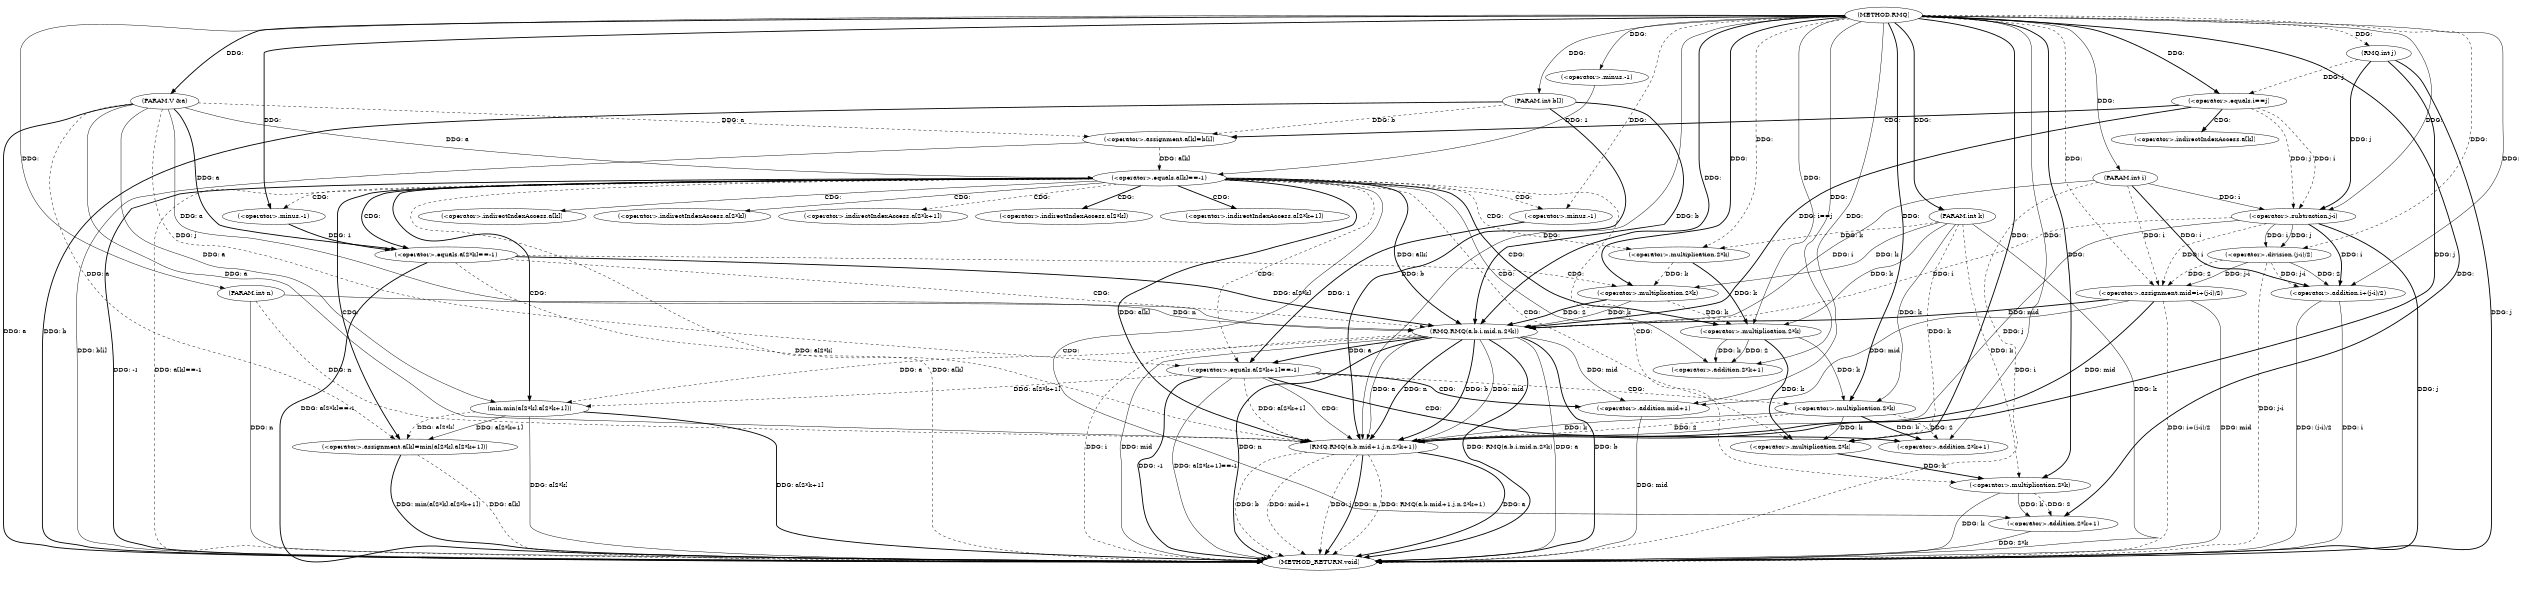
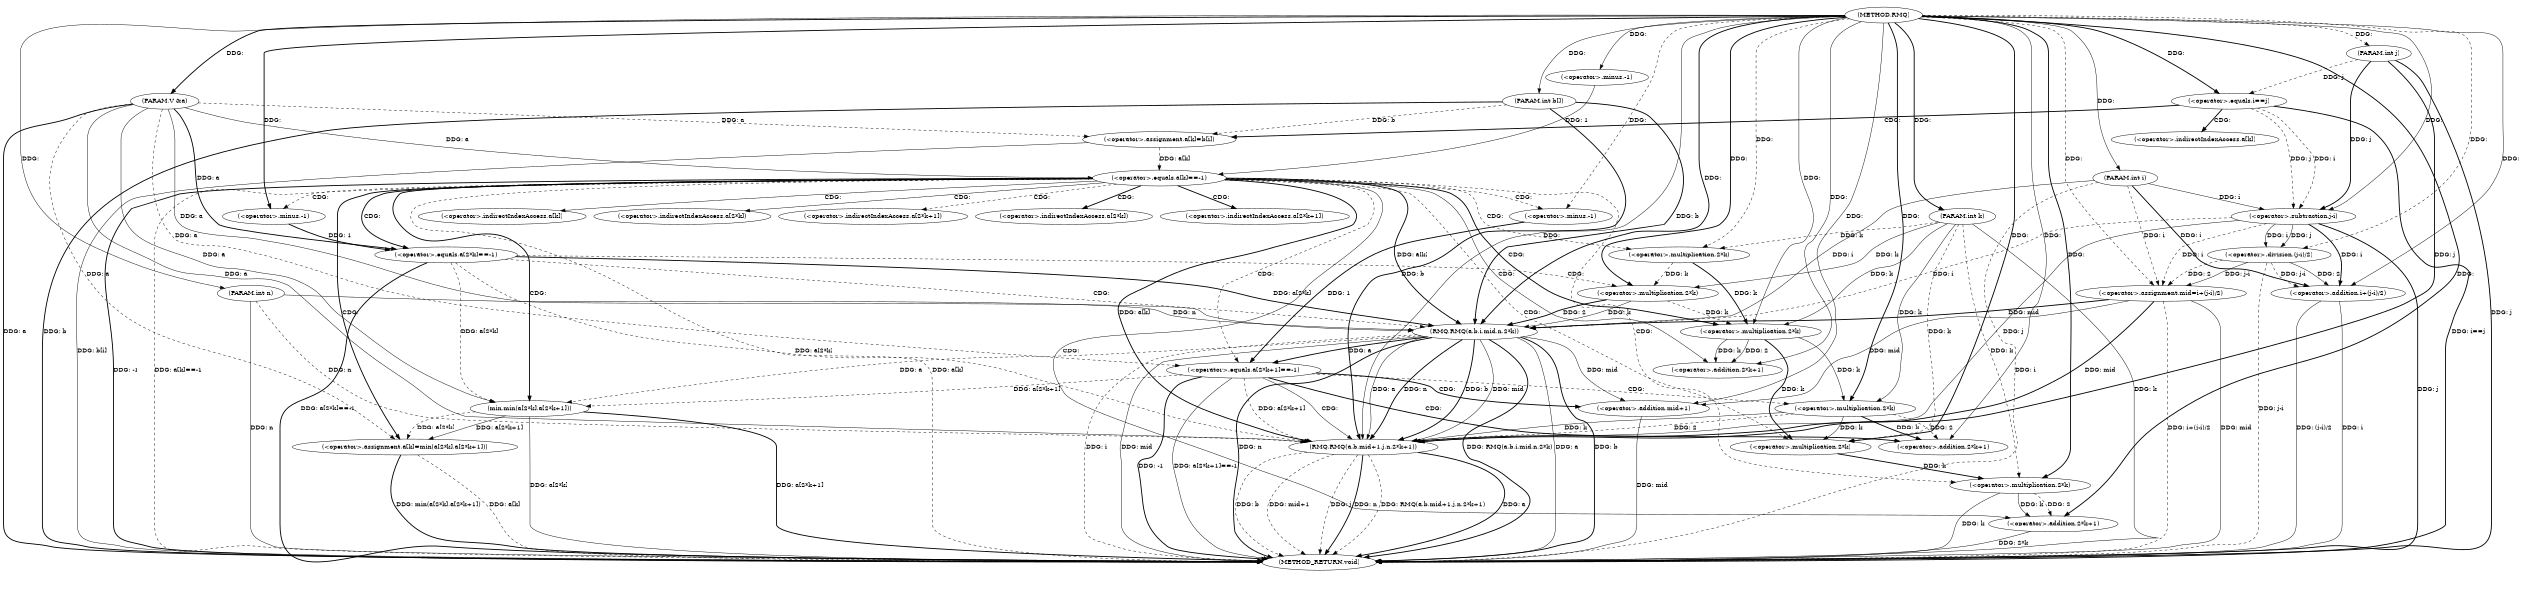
node "(RMQ,int j)": label "(RMQ,int j)" -> "(PARAM,int j)"
edge "(<operator>.equals,i==j)" -> "(RMQ,RMQ(a,b,i,mid,n,2*k))": now "(<operator>.equals,i==j)" -> "(METHOD_RETURN,void)"
edge "(PARAM,V &a)" -> "(<operator>.equals,a[2*k+1]==-1)": label "DDG: j" -> "DDG: a"
edge "(<operator>.equals,a[2*k]==-1)" -> "(min,min(a[2*k],a[2*k+1]))": added, label "DDG: a[2*k]"
